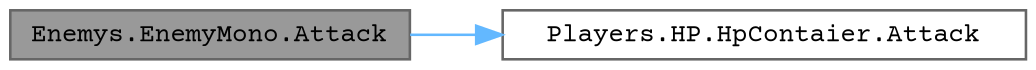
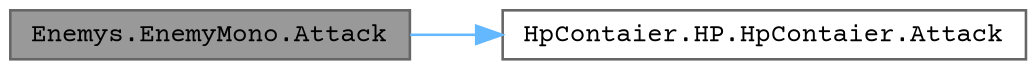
node "Players.HP.HpContaier.Attack": label "Players.HP.HpContaier.Attack" -> "HpContaier.HP.HpContaier.Attack"
